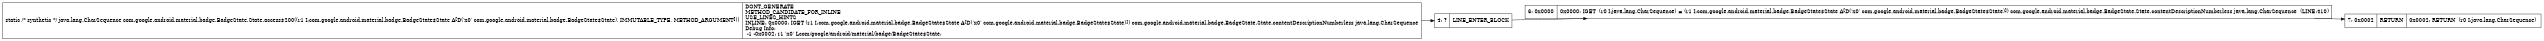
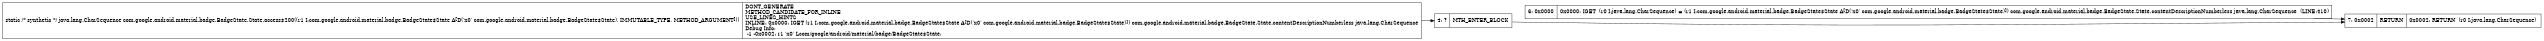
edge "4: ?" -> "6: 0x0000": now "4: ?" -> "7: 0x0002"
node "4: ?": text "LINE_ENTER_BLOCK" -> "MTH_ENTER_BLOCK"
